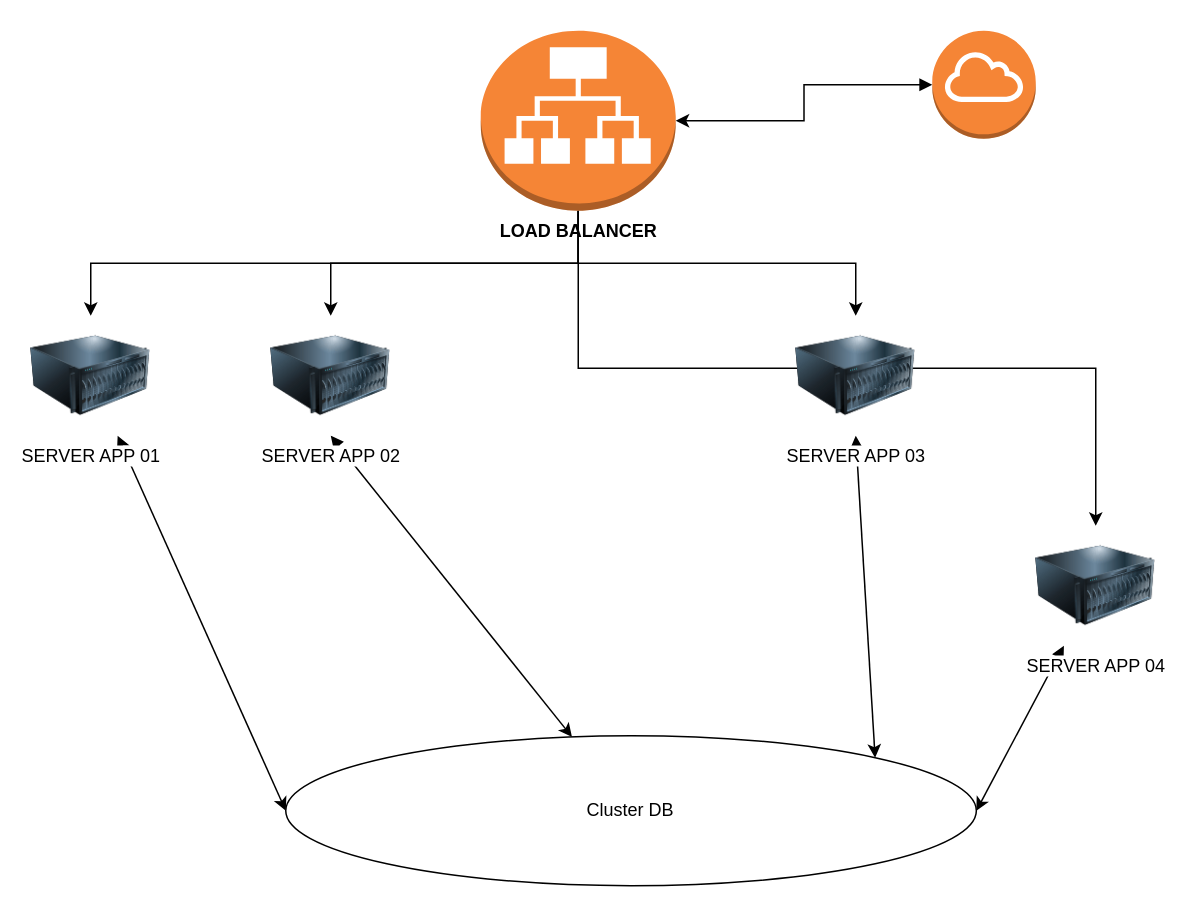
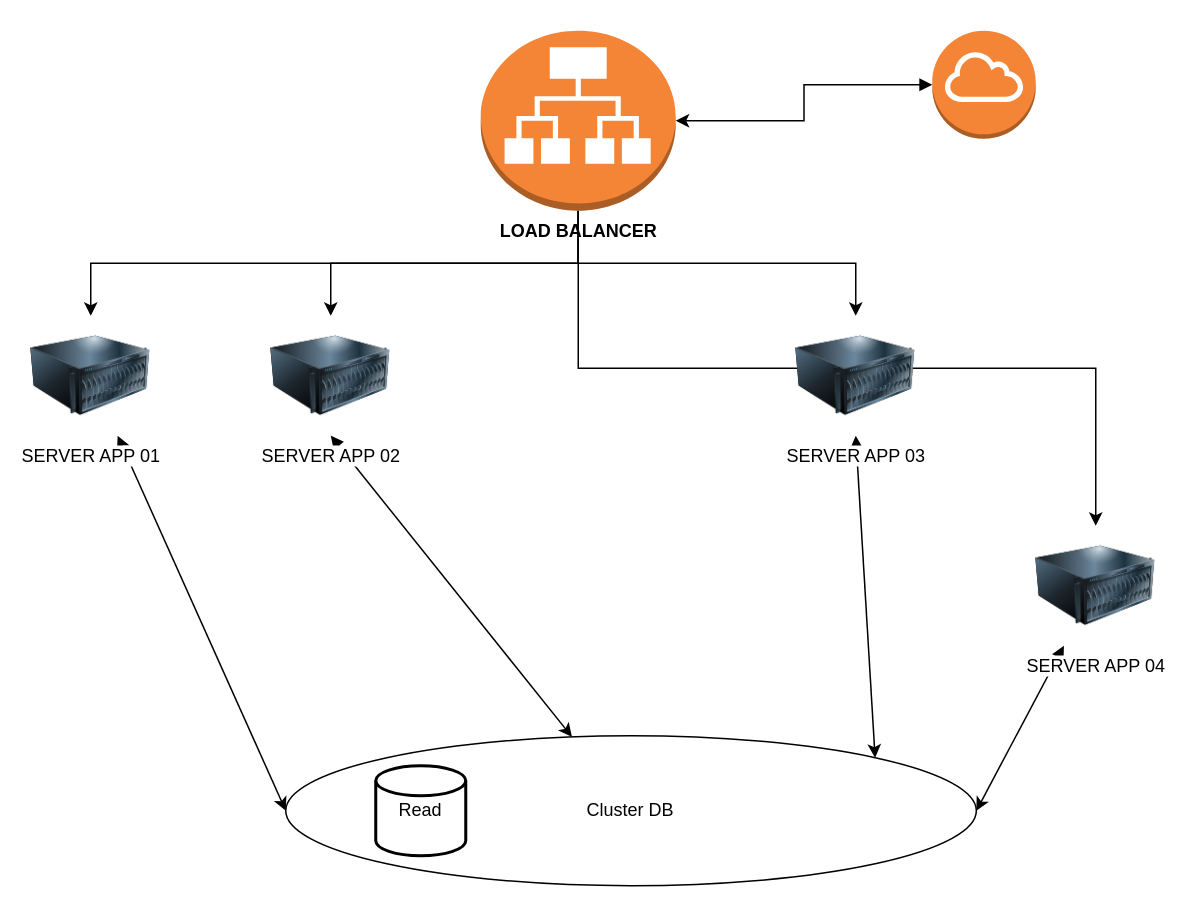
node "Read": added
